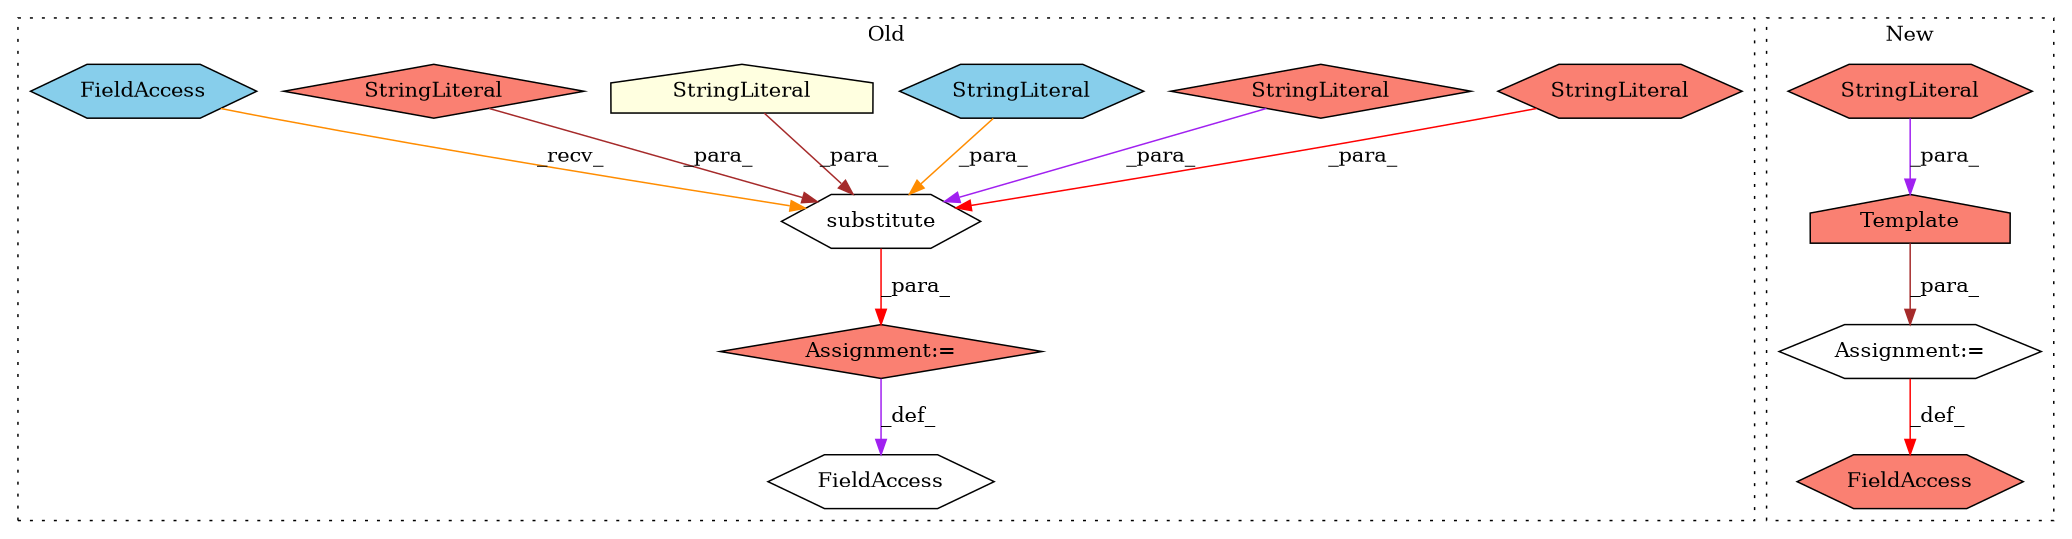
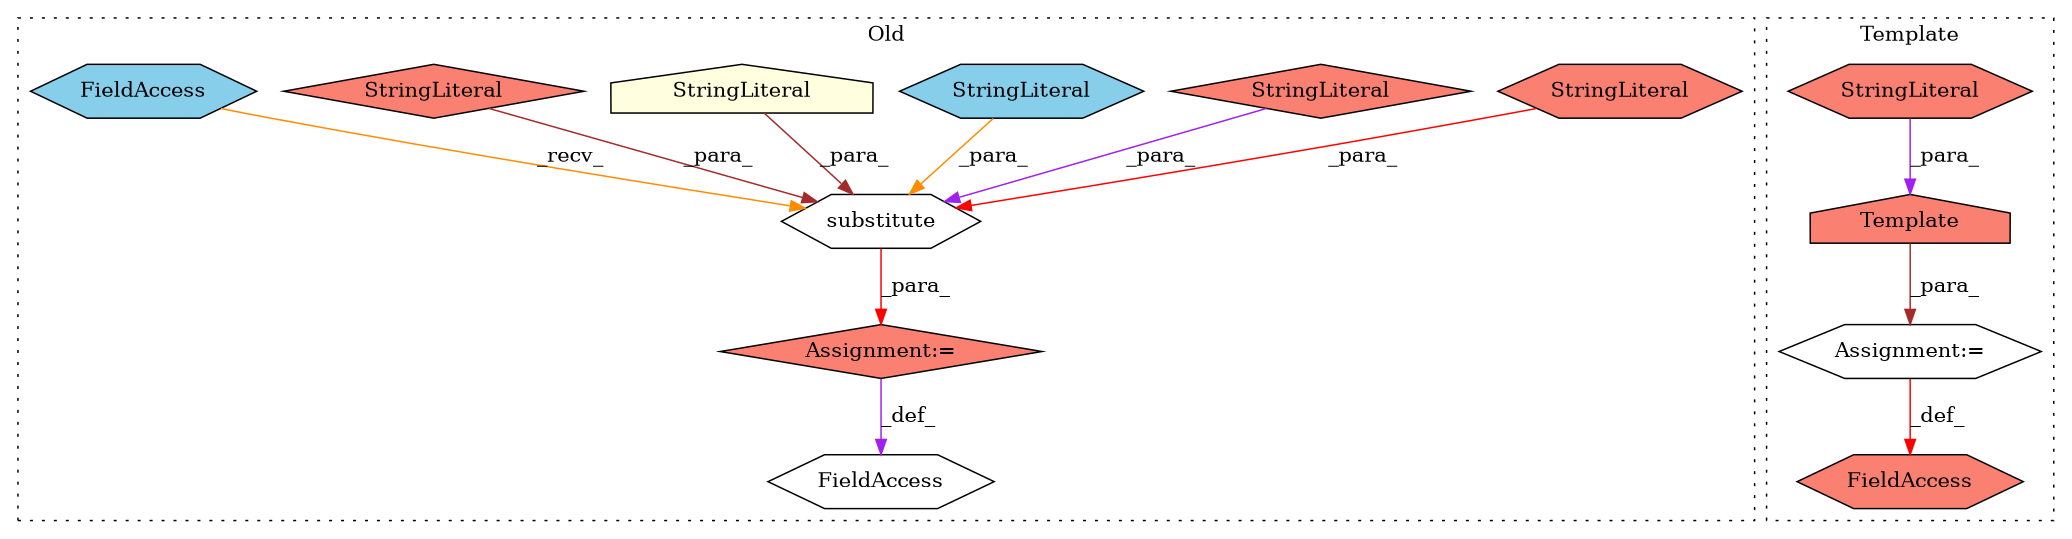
cluster "New": label "New" -> "Template"
